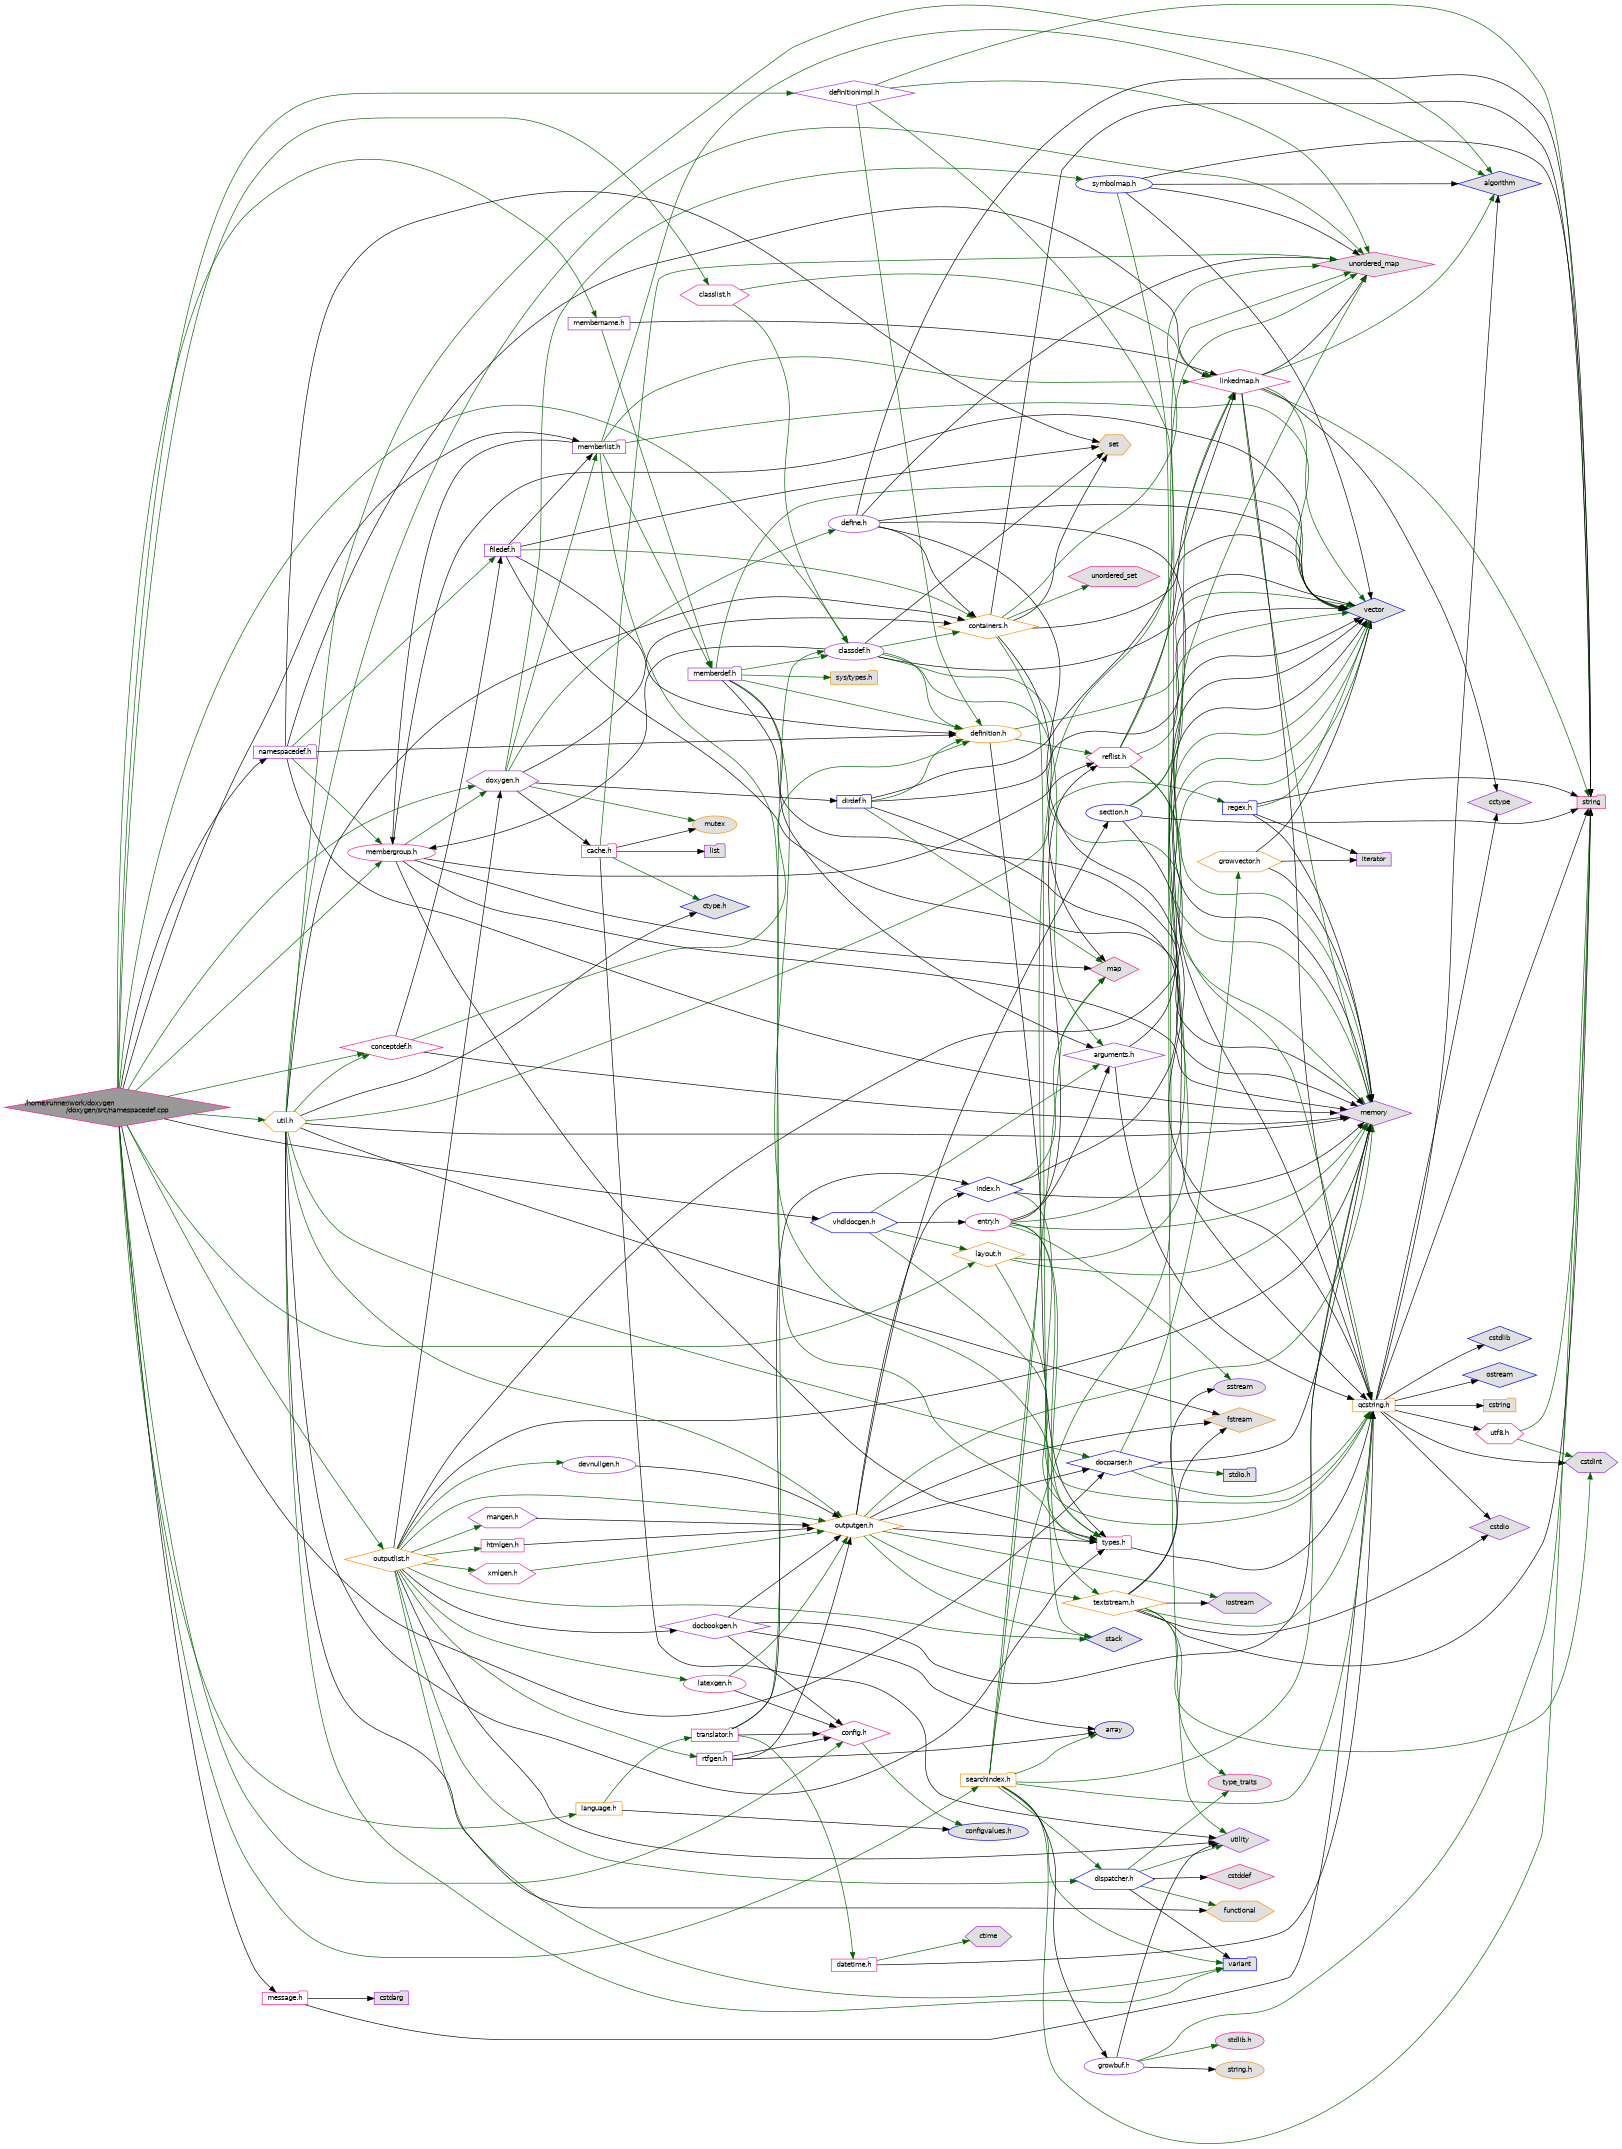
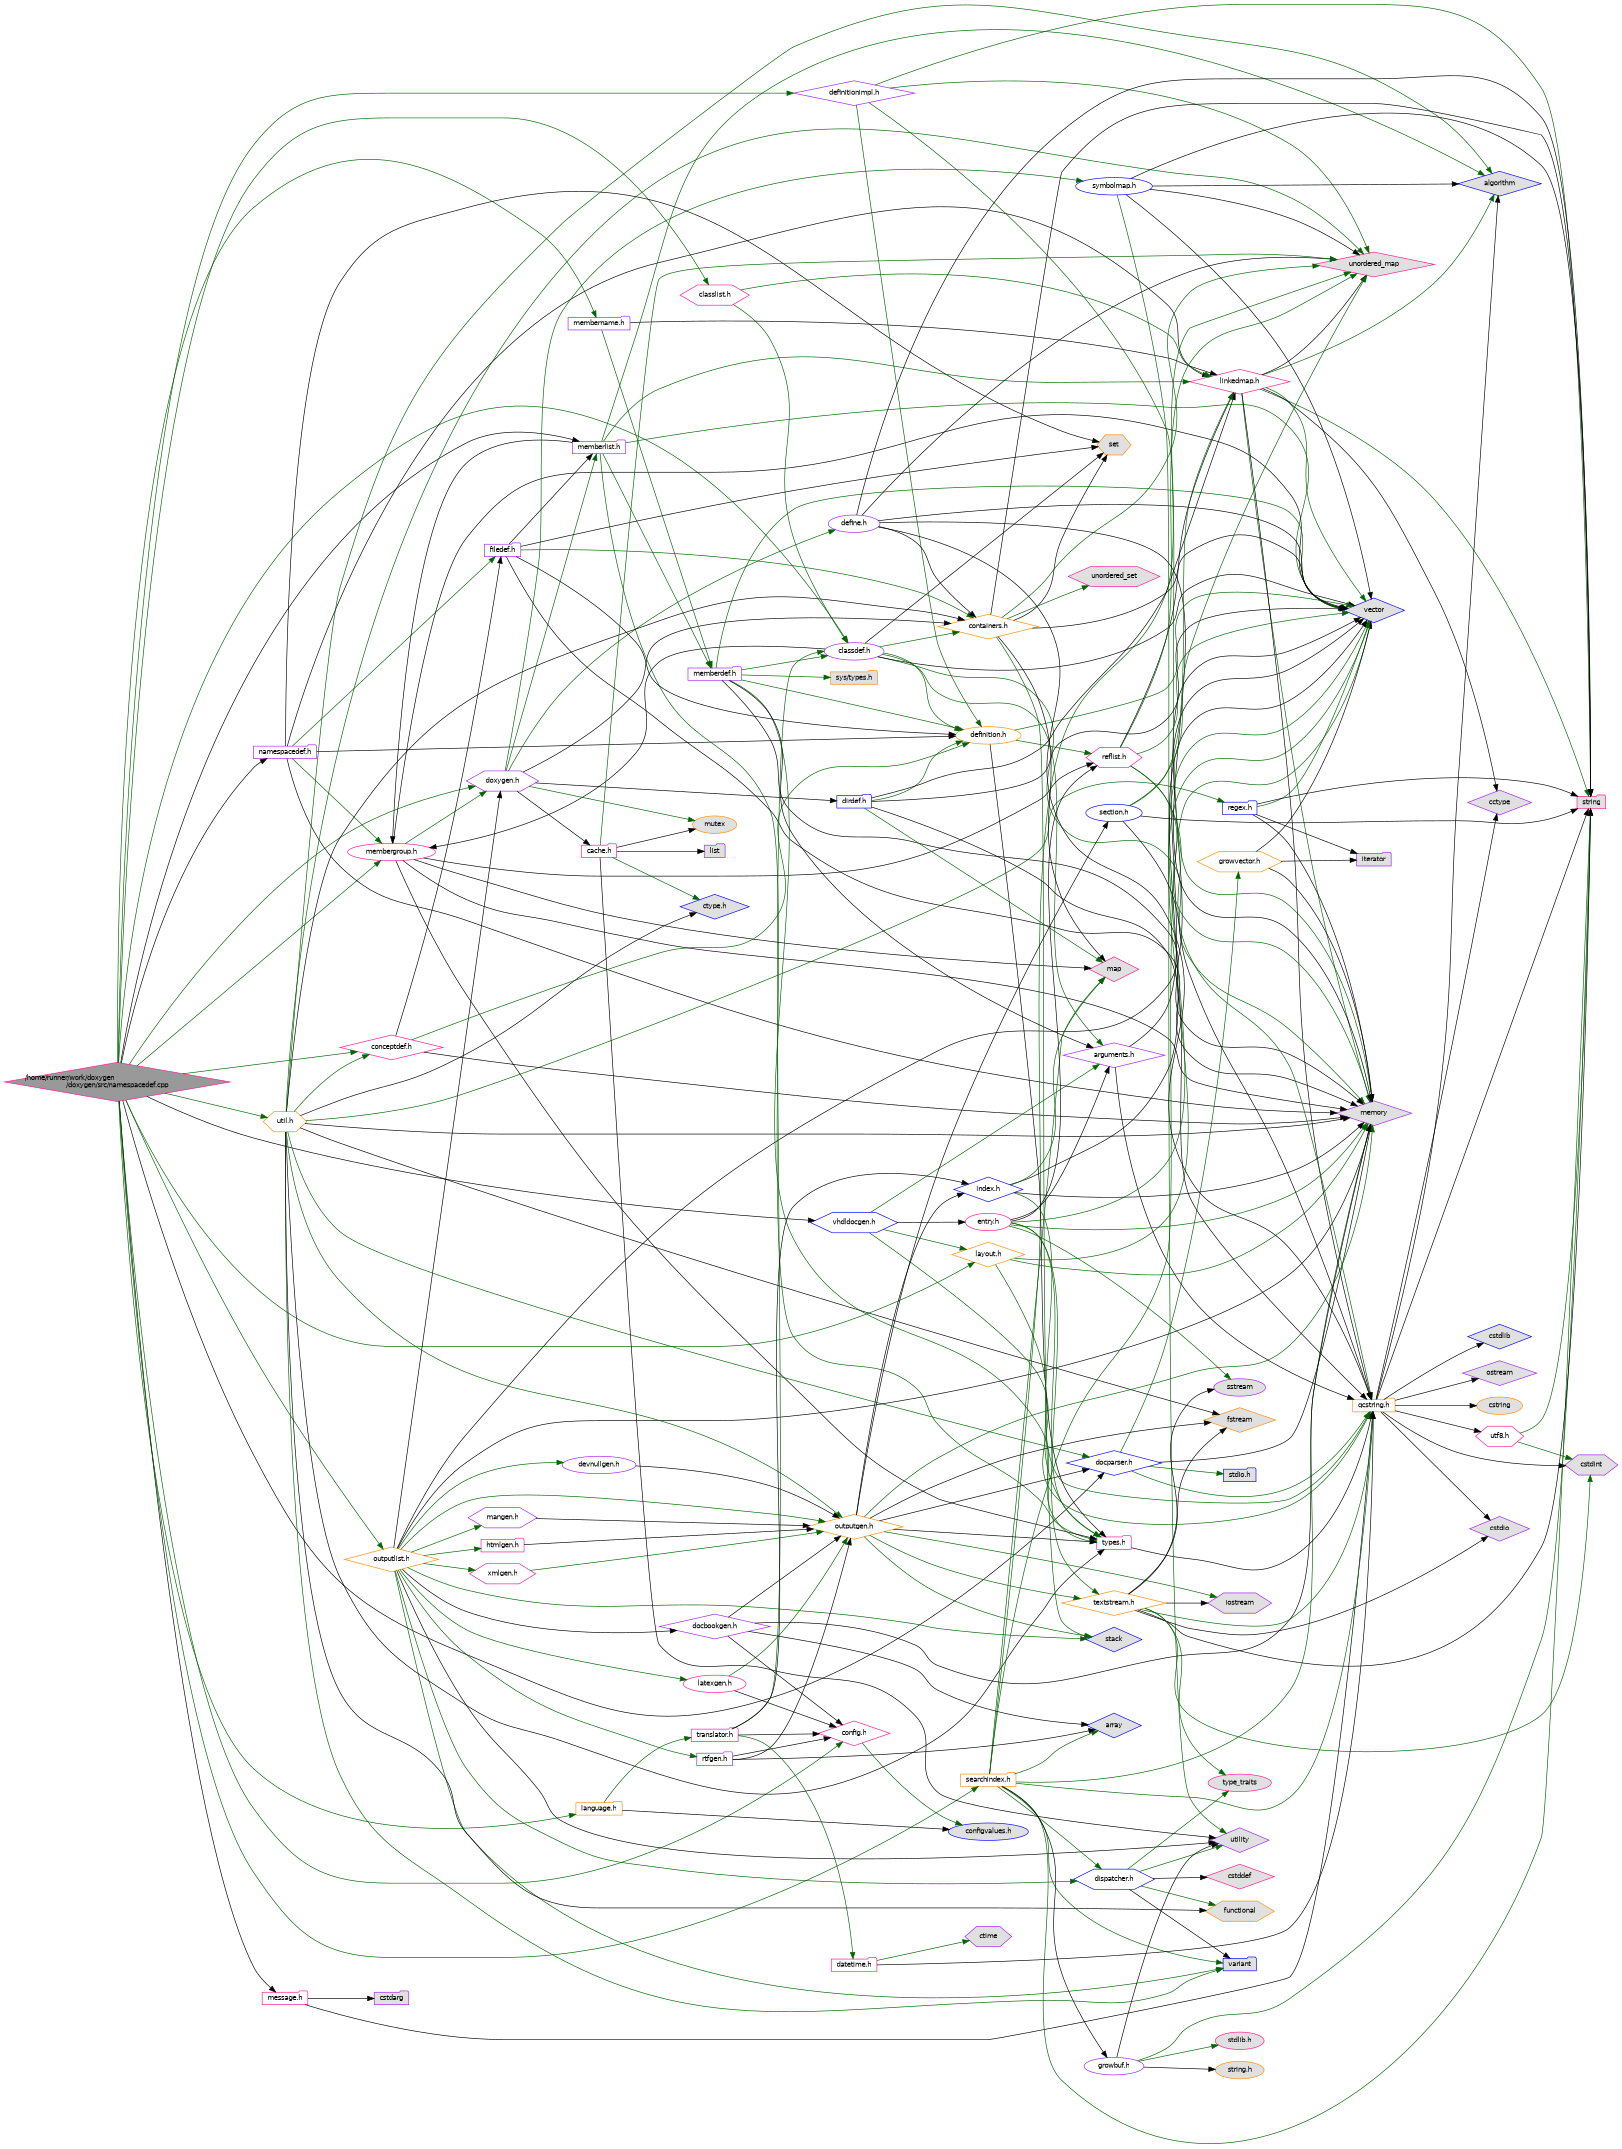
node "ostream": color blue -> purple
node "cstring": shape folder -> ellipse
node "array": shape ellipse -> diamond
